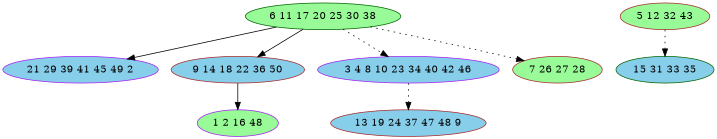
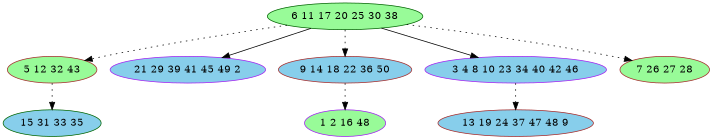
edge "6 11 17 20 25 30 38" -> "5 12 32 43": added
edge "6 11 17 20 25 30 38" -> "9 14 18 22 36 50": style solid -> dotted
edge "6 11 17 20 25 30 38" -> "3 4 8 10 23 34 40 42 46": style dotted -> solid
edge "9 14 18 22 36 50" -> "1 2 16 48": style solid -> dotted
